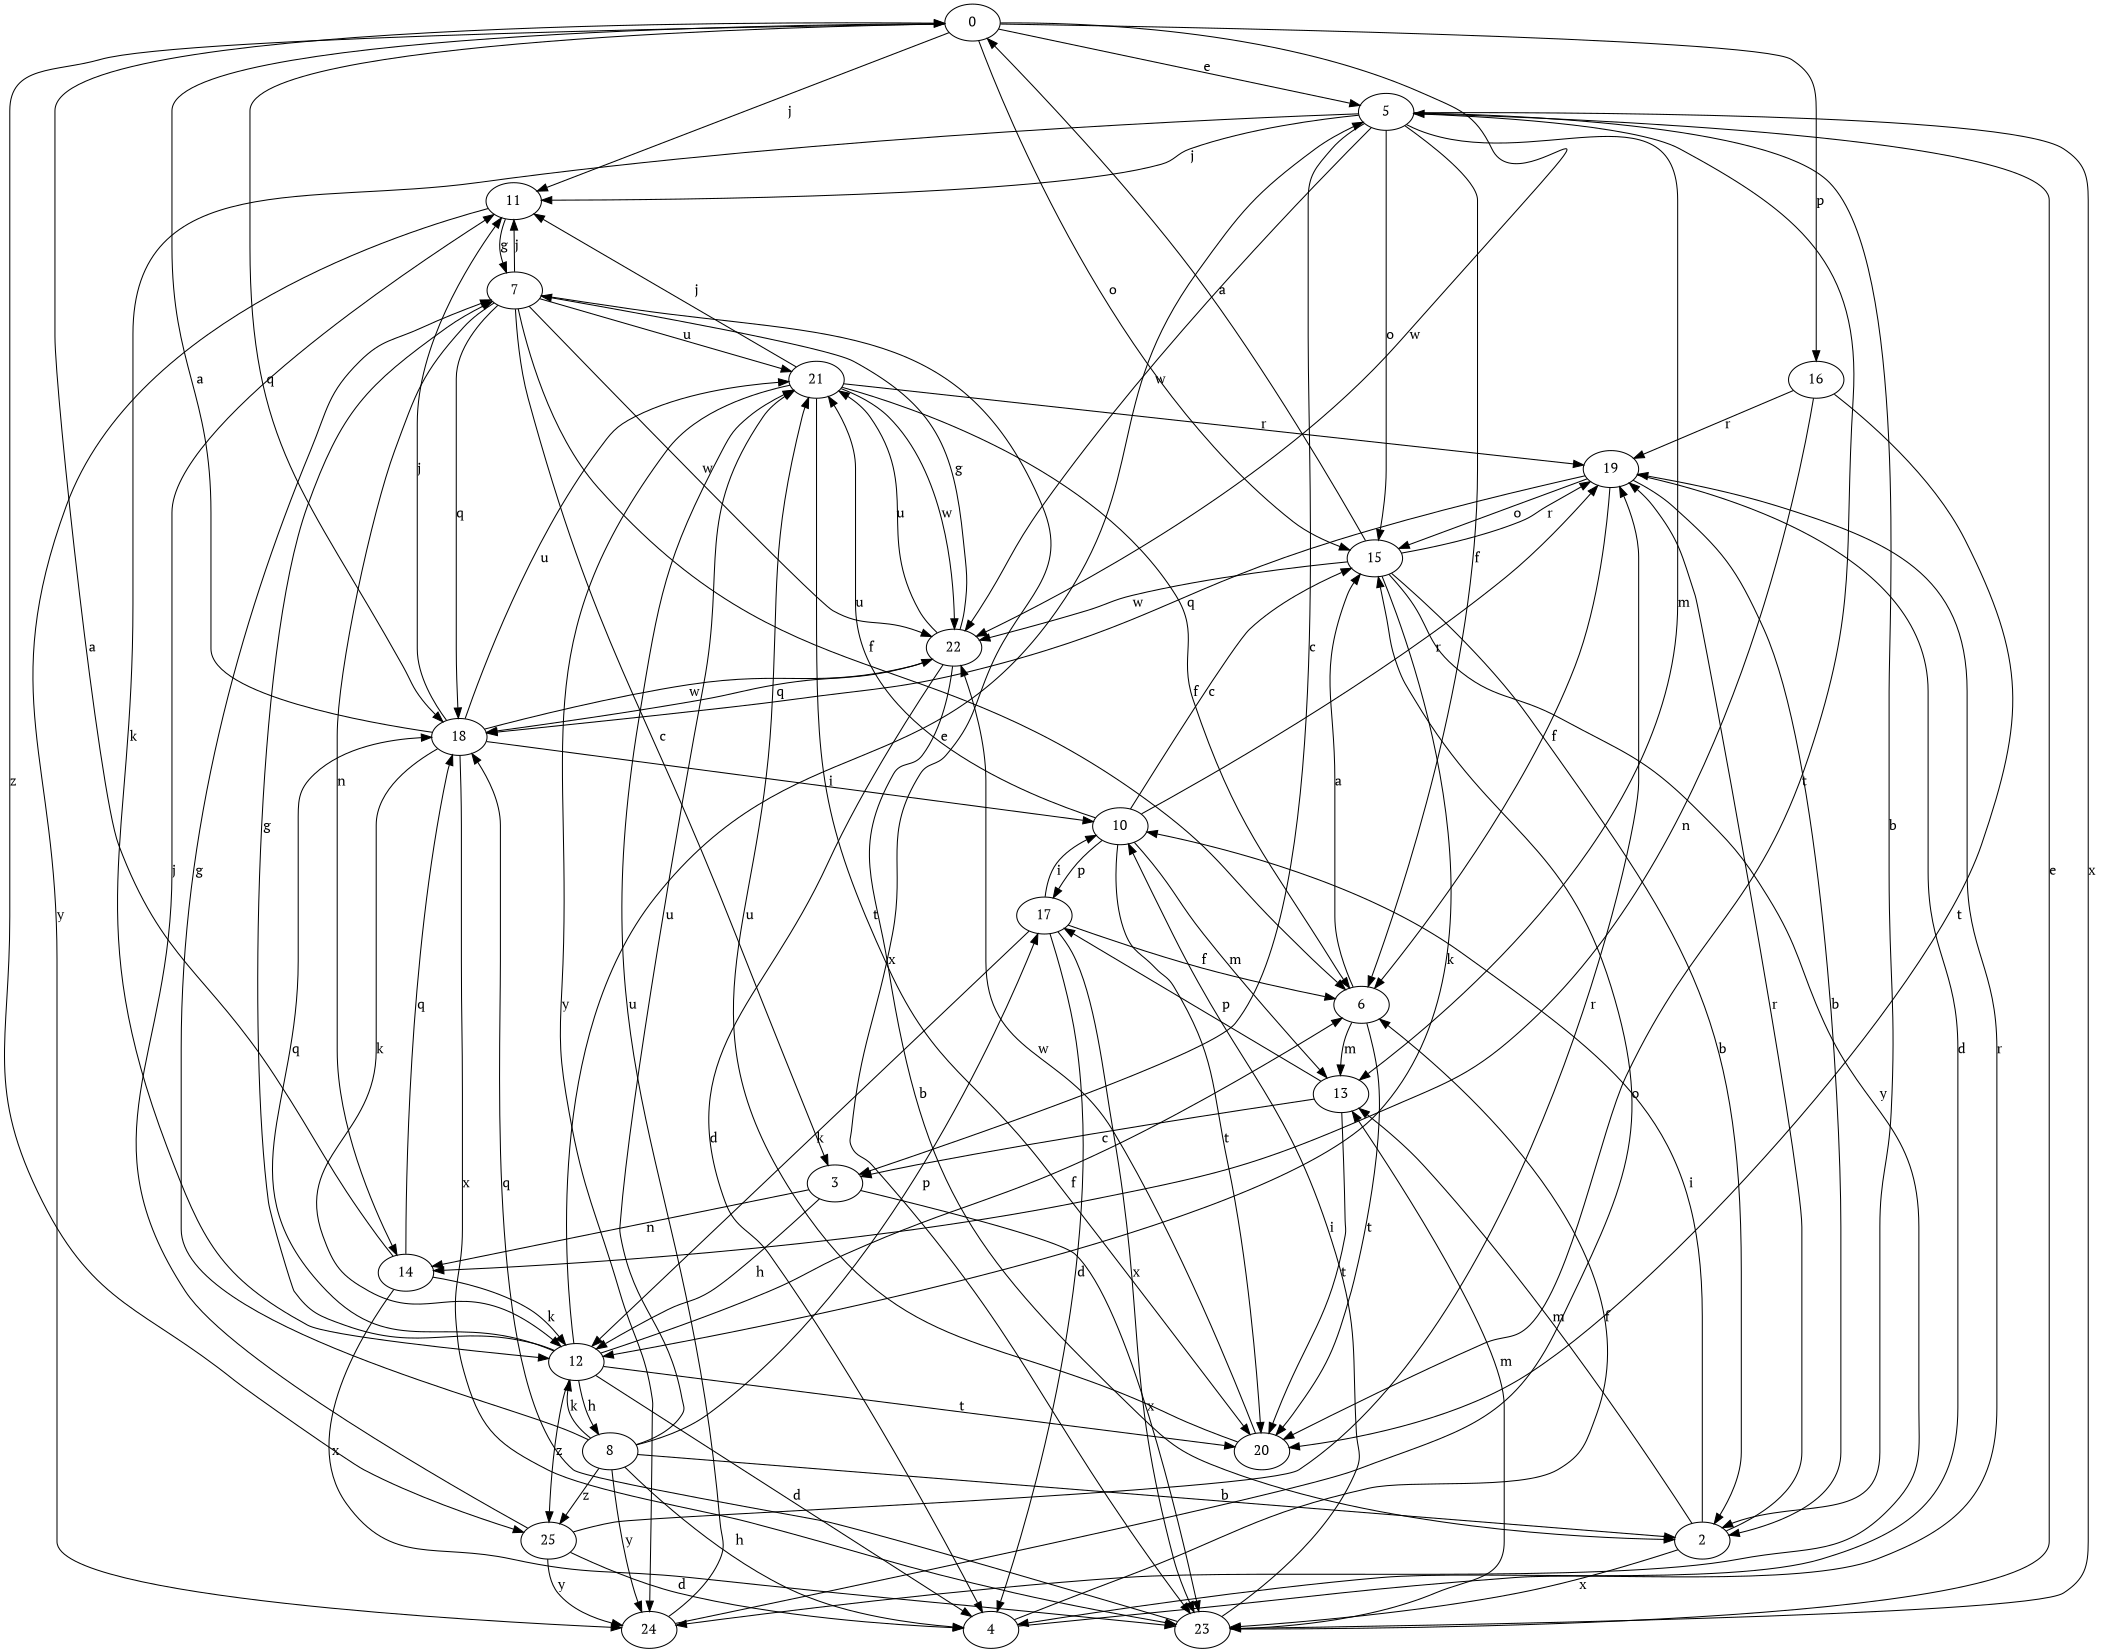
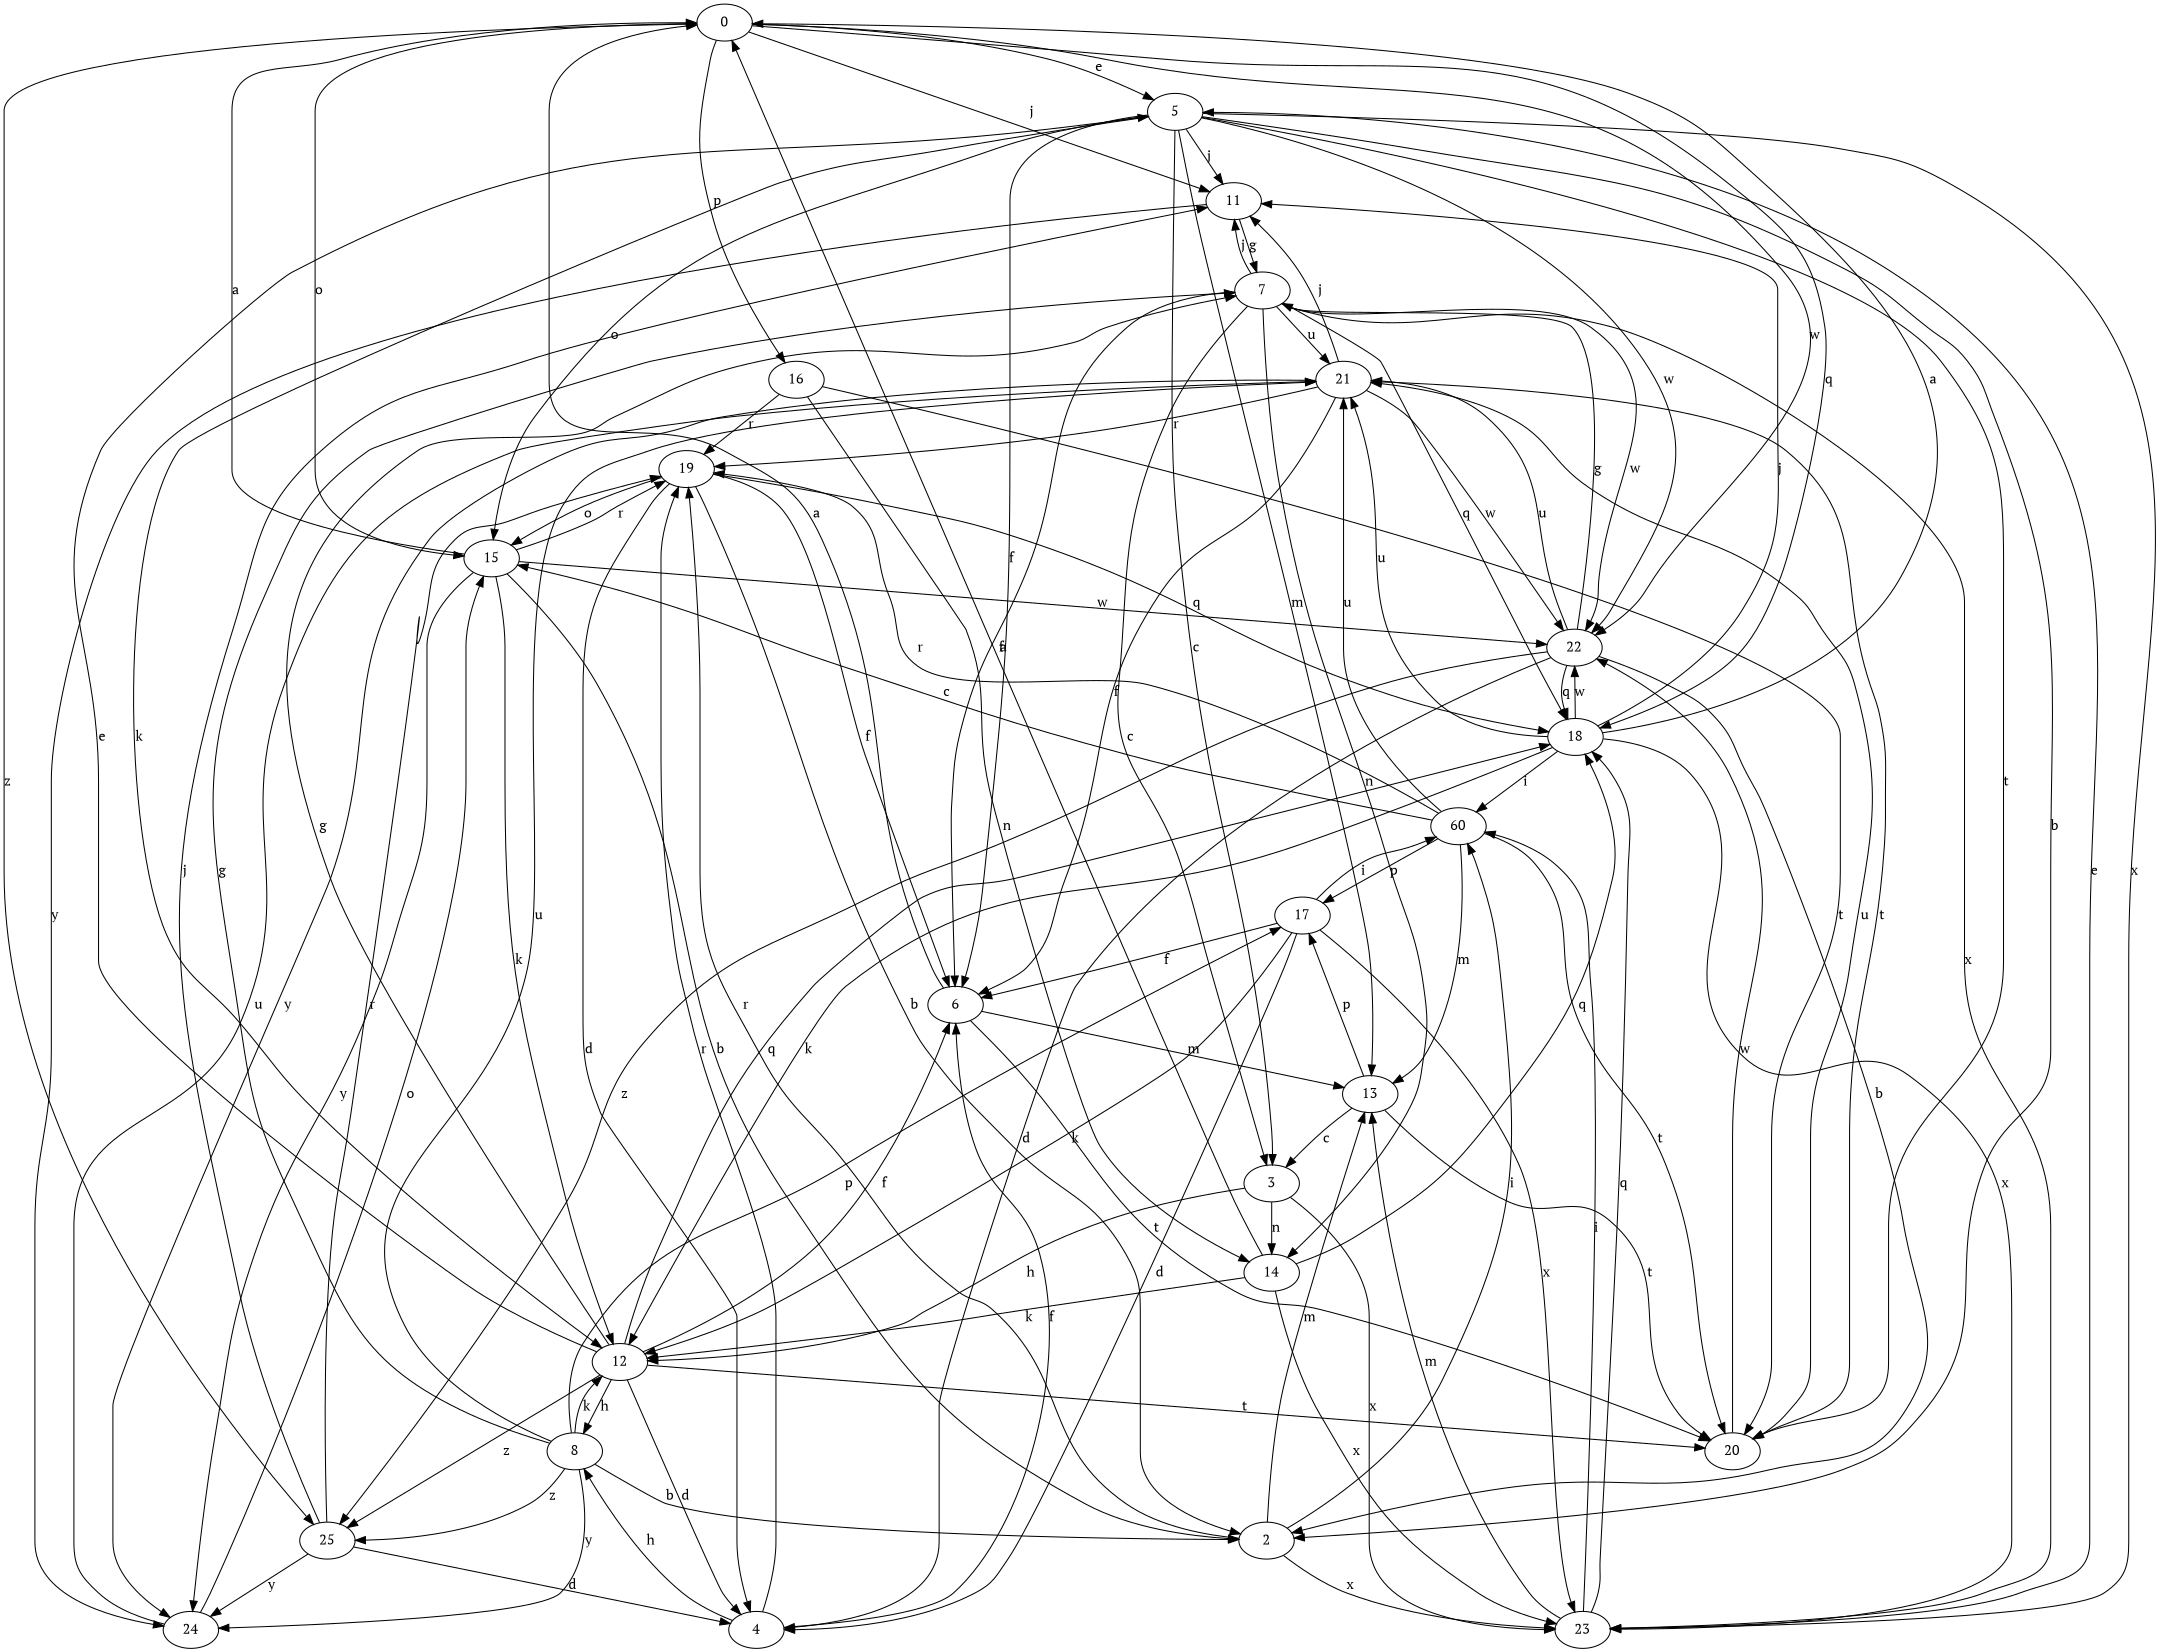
edge "6" -> "15": now "6" -> "0"
node "10": label "10" -> "60"
edge "22" -> "25": added, label "z"
edge "8" -> "4": reversed
